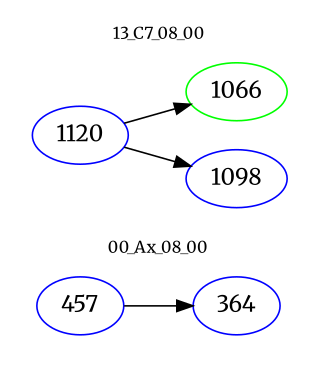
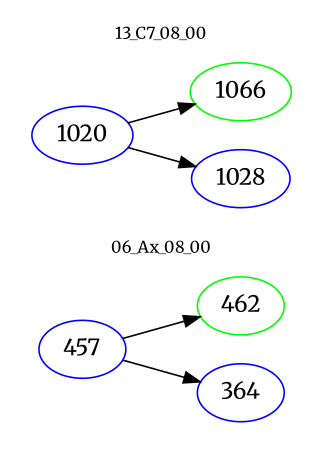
node "1120": label "1120" -> "1020"
node "1098": label "1098" -> "1028"
cluster "00_Ax_08_00": label "00_Ax_08_00" -> "06_Ax_08_00"
node "462": added
